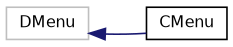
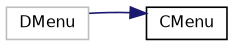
edge "CMenu" -> "DMenu": reversed
